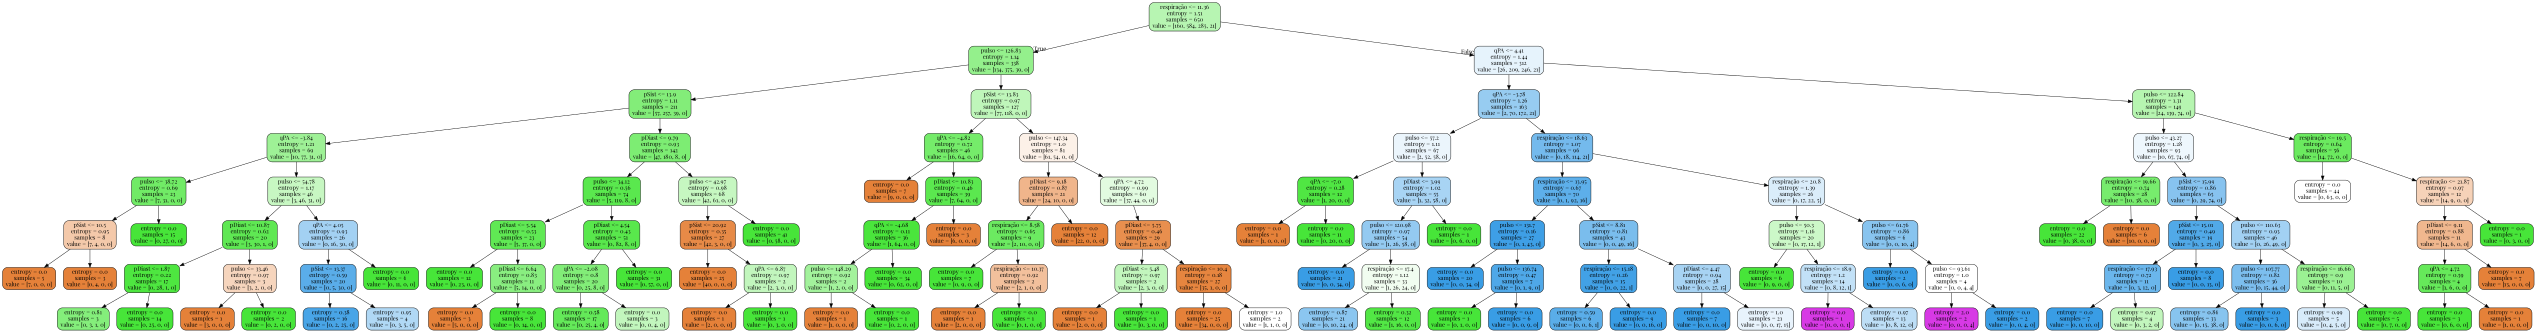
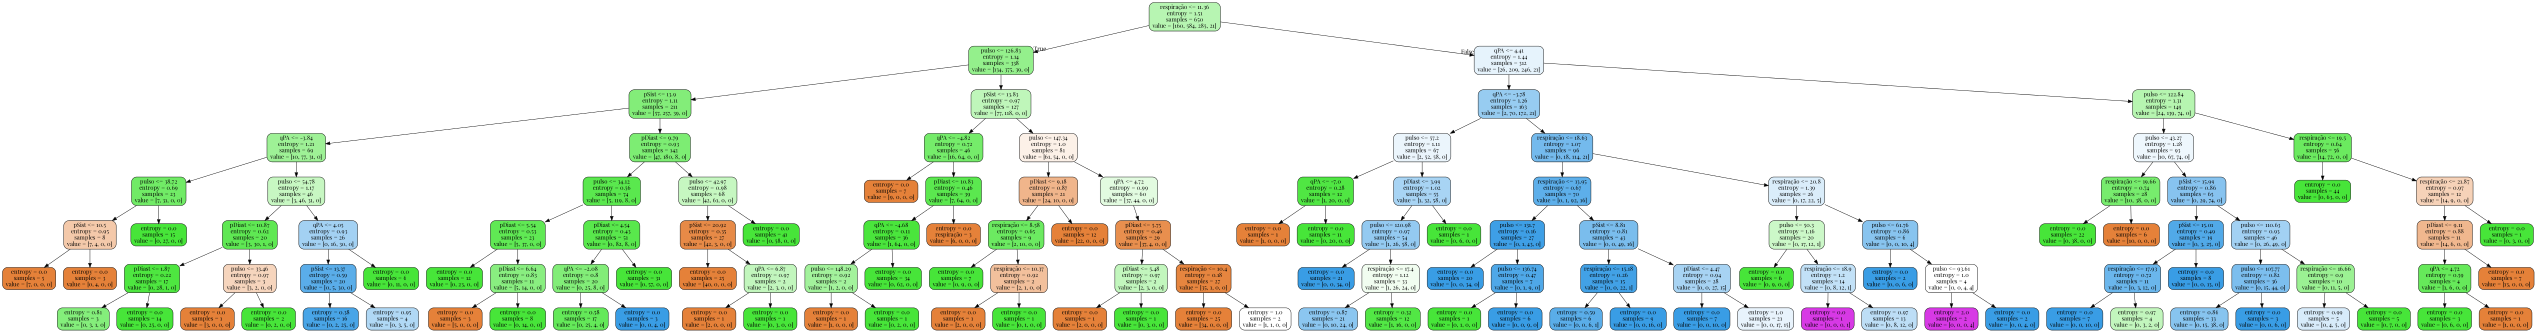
node "entropy = 0.0 samples = 44 value = [0, 63, 0, 0]": fillcolor #ffffff -> #47e539
node "entropy = 0.0 samples = 3 value = [6, 0, 0, 0]": label "entropy = 0.0 samples = 3 value = [6, 0, 0, 0]" -> "entropy = 0.0 respiração = 3 value = [6, 0, 0, 0]"
node "entropy = 0.0 samples = 3 value = [0, 0, 4, 0]": fillcolor #c2f6bd -> #399de5
